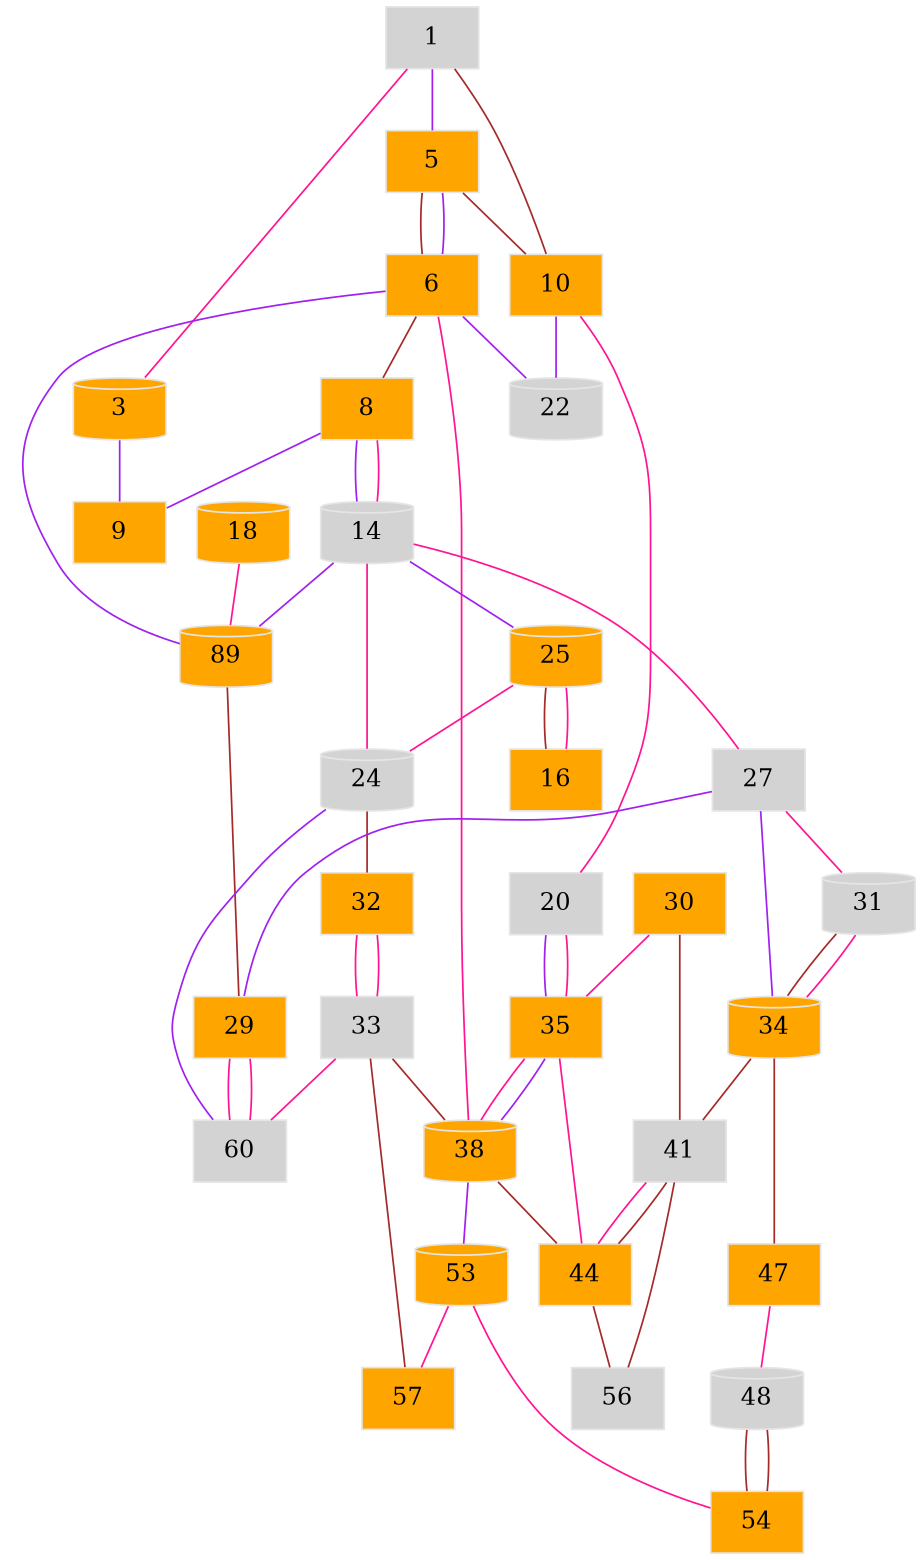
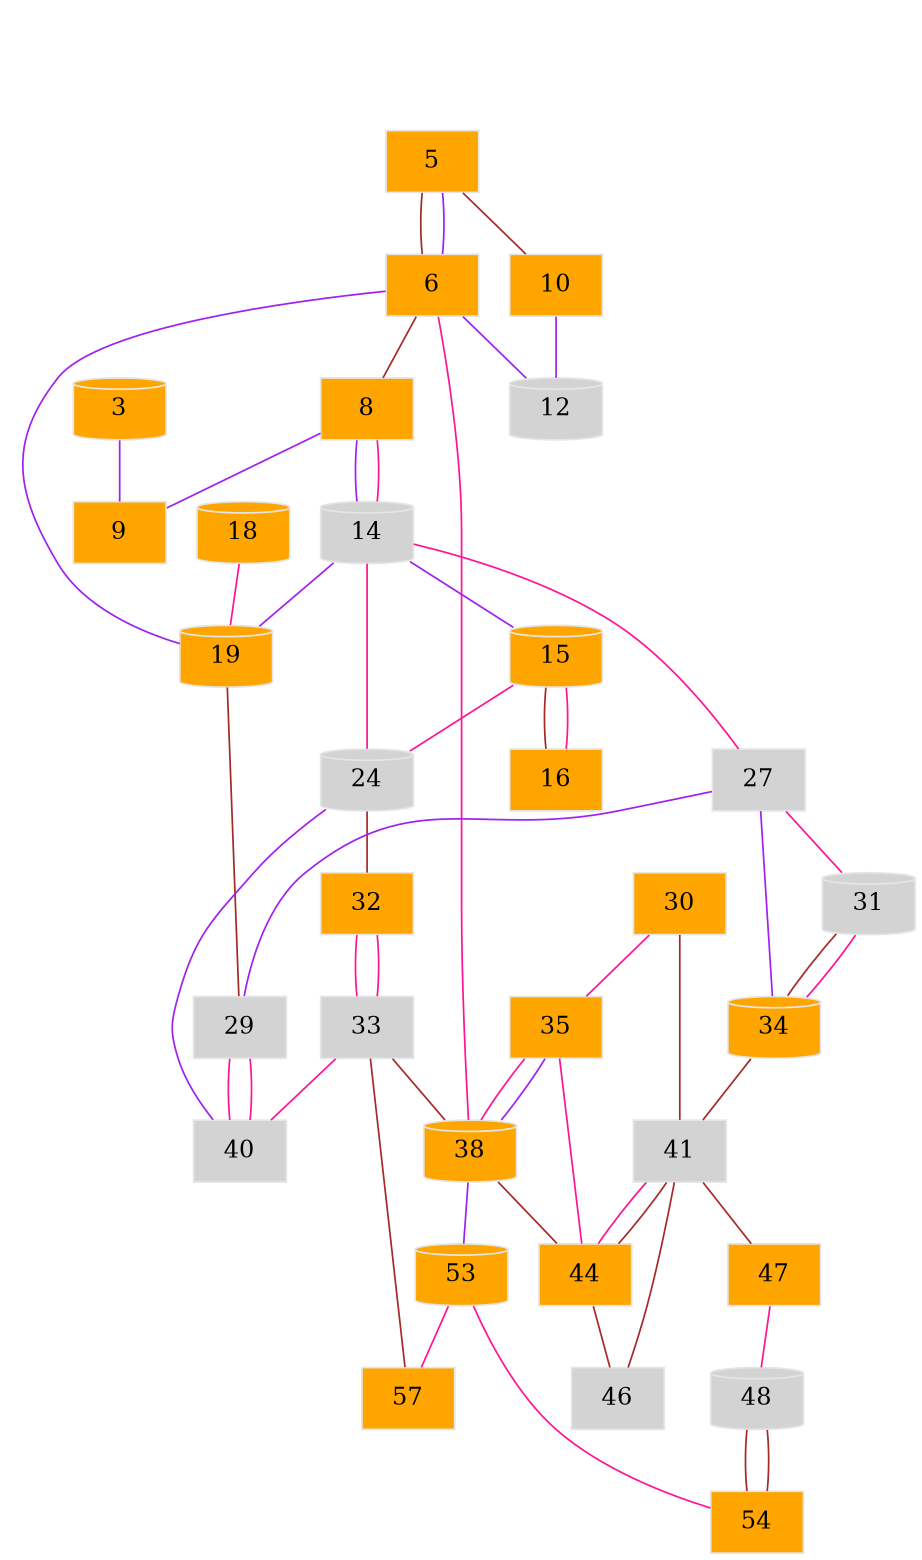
node "1": removed
node "22": label "22" -> "12"
node "89": label "89" -> "19"
node "25": label "25" -> "15"
node "20": removed
node "29": fillcolor orange -> lightgrey
node "60": label "60" -> "40"
edge "34" -- "47": now "41" -- "47"
node "56": label "56" -> "46"
